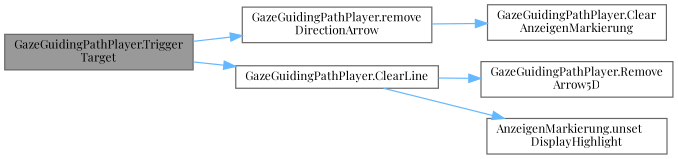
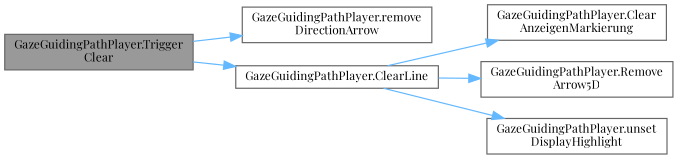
edge "GazeGuidingPathPlayer.remove DirectionArrow" -> "GazeGuidingPathPlayer.Clear AnzeigenMarkierung": now "GazeGuidingPathPlayer.ClearLine" -> "GazeGuidingPathPlayer.Clear AnzeigenMarkierung"
node "GazeGuidingPathPlayer.Trigger Target": label "GazeGuidingPathPlayer.Trigger Target" -> "GazeGuidingPathPlayer.Trigger Clear"
node "AnzeigenMarkierung.unset DisplayHighlight": label "AnzeigenMarkierung.unset DisplayHighlight" -> "GazeGuidingPathPlayer.unset DisplayHighlight"
